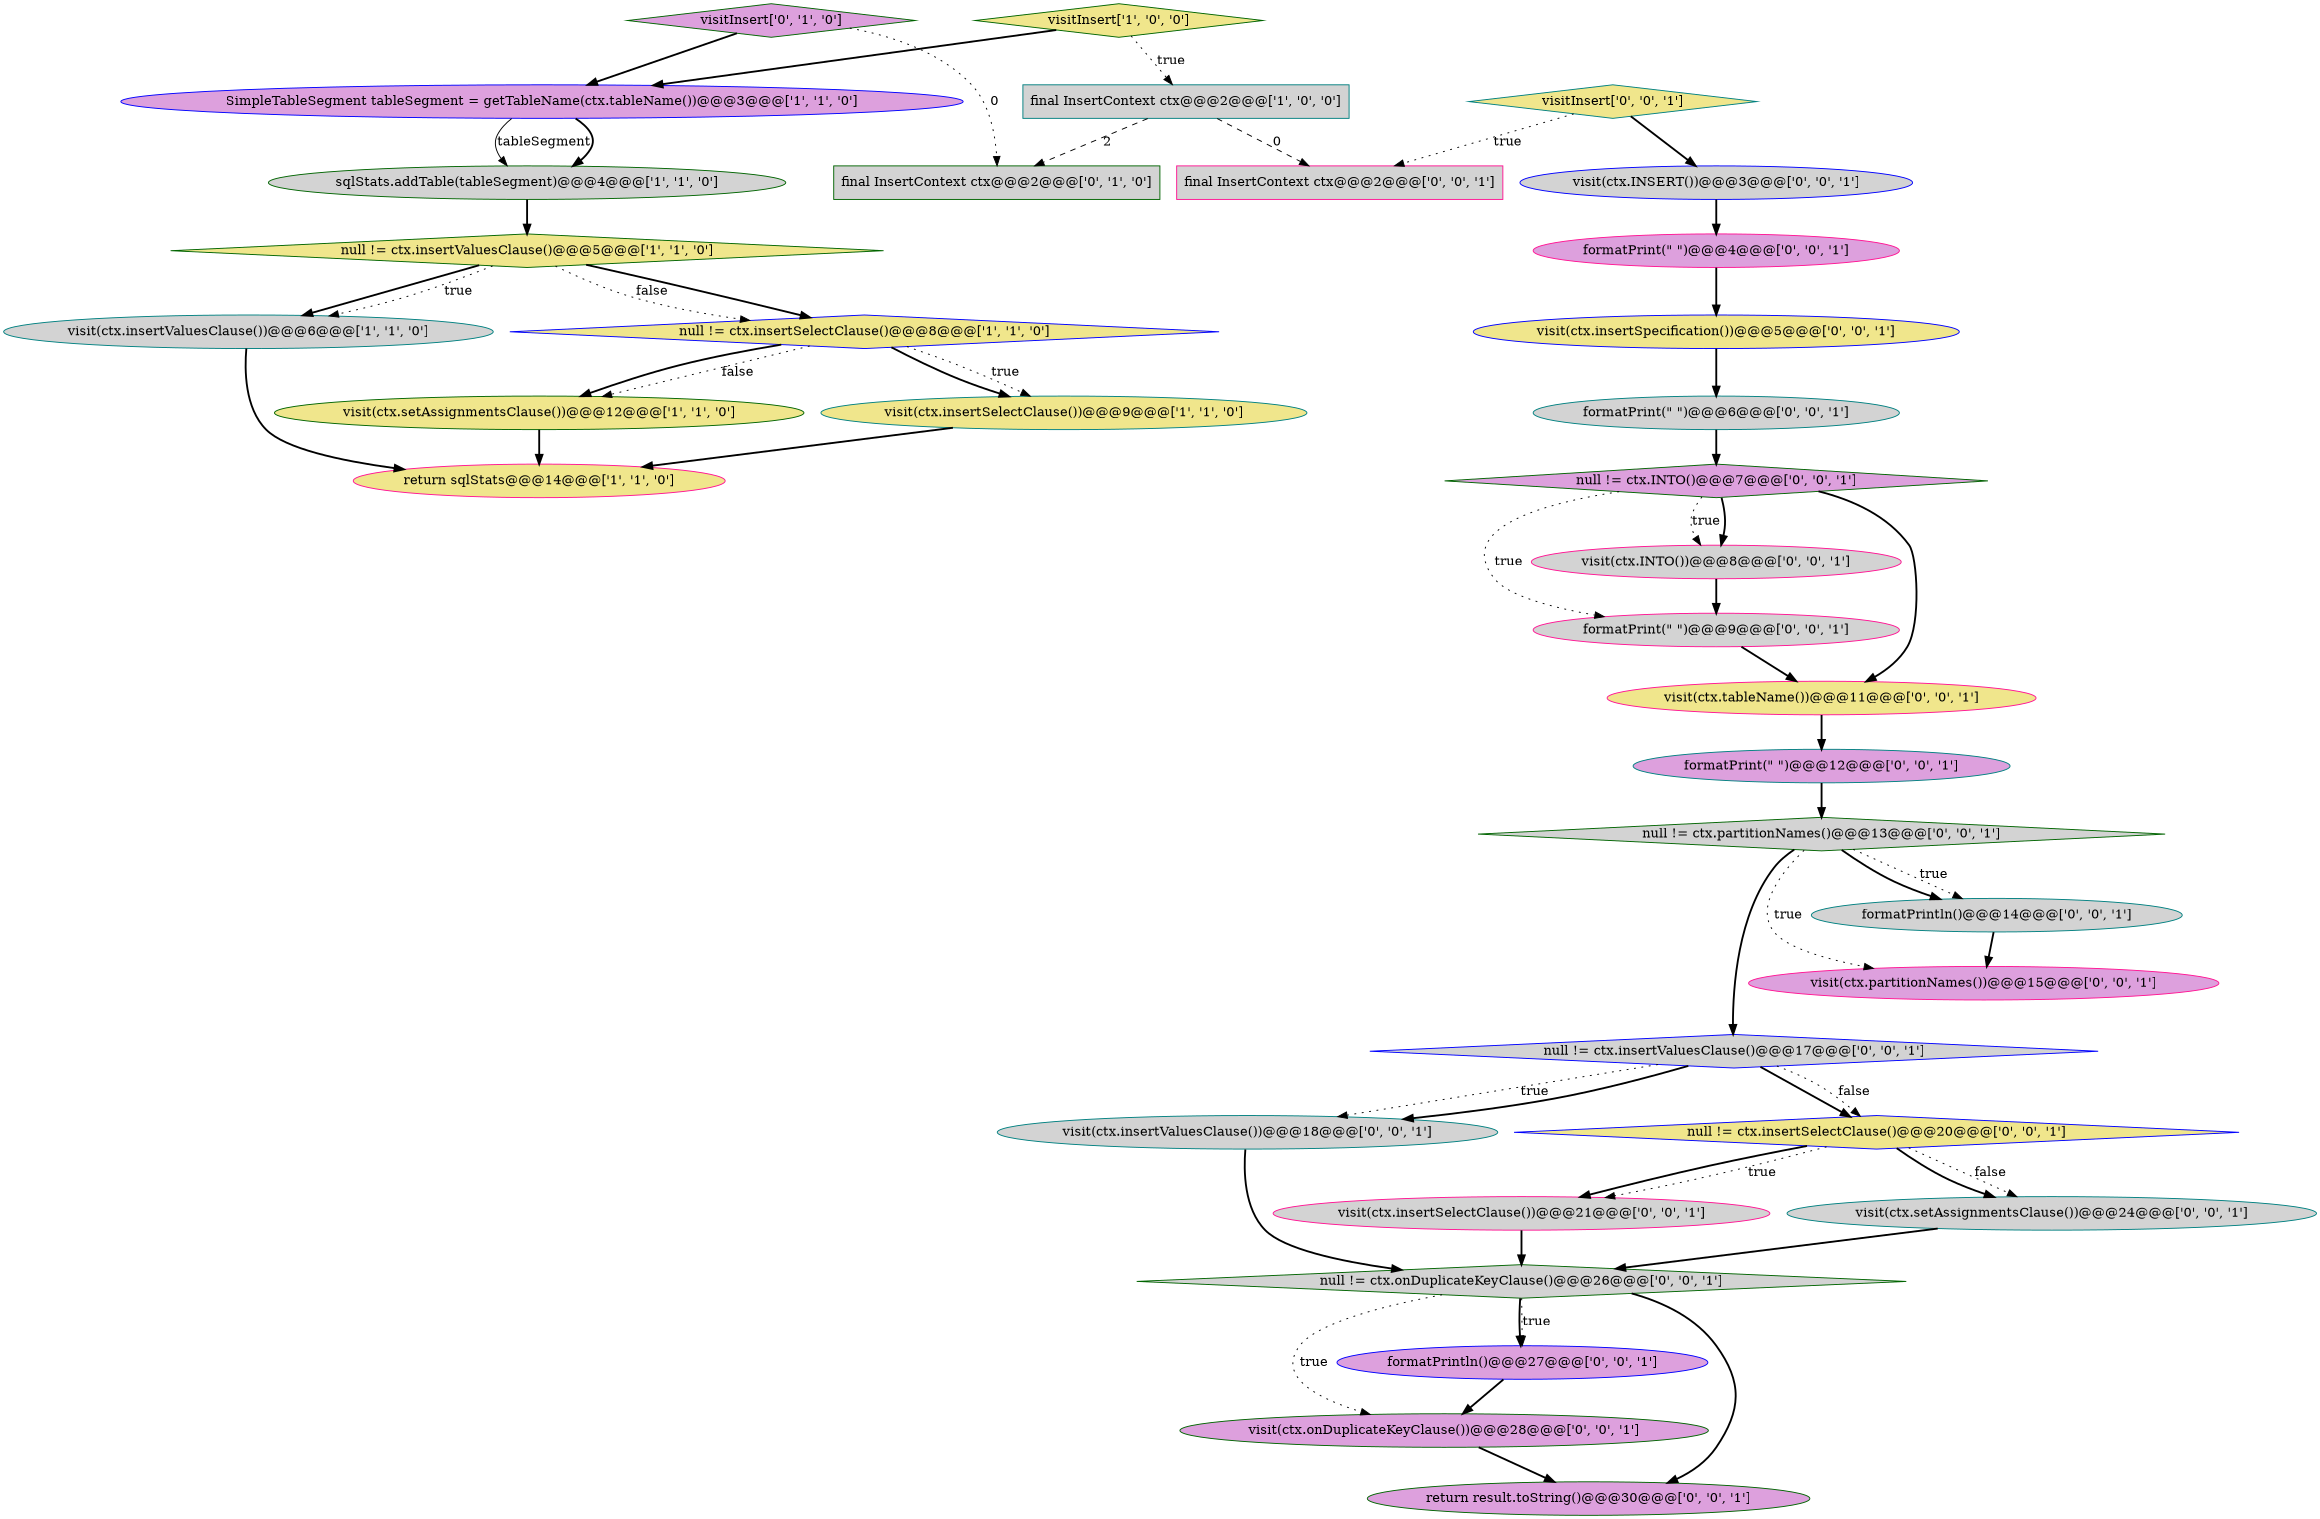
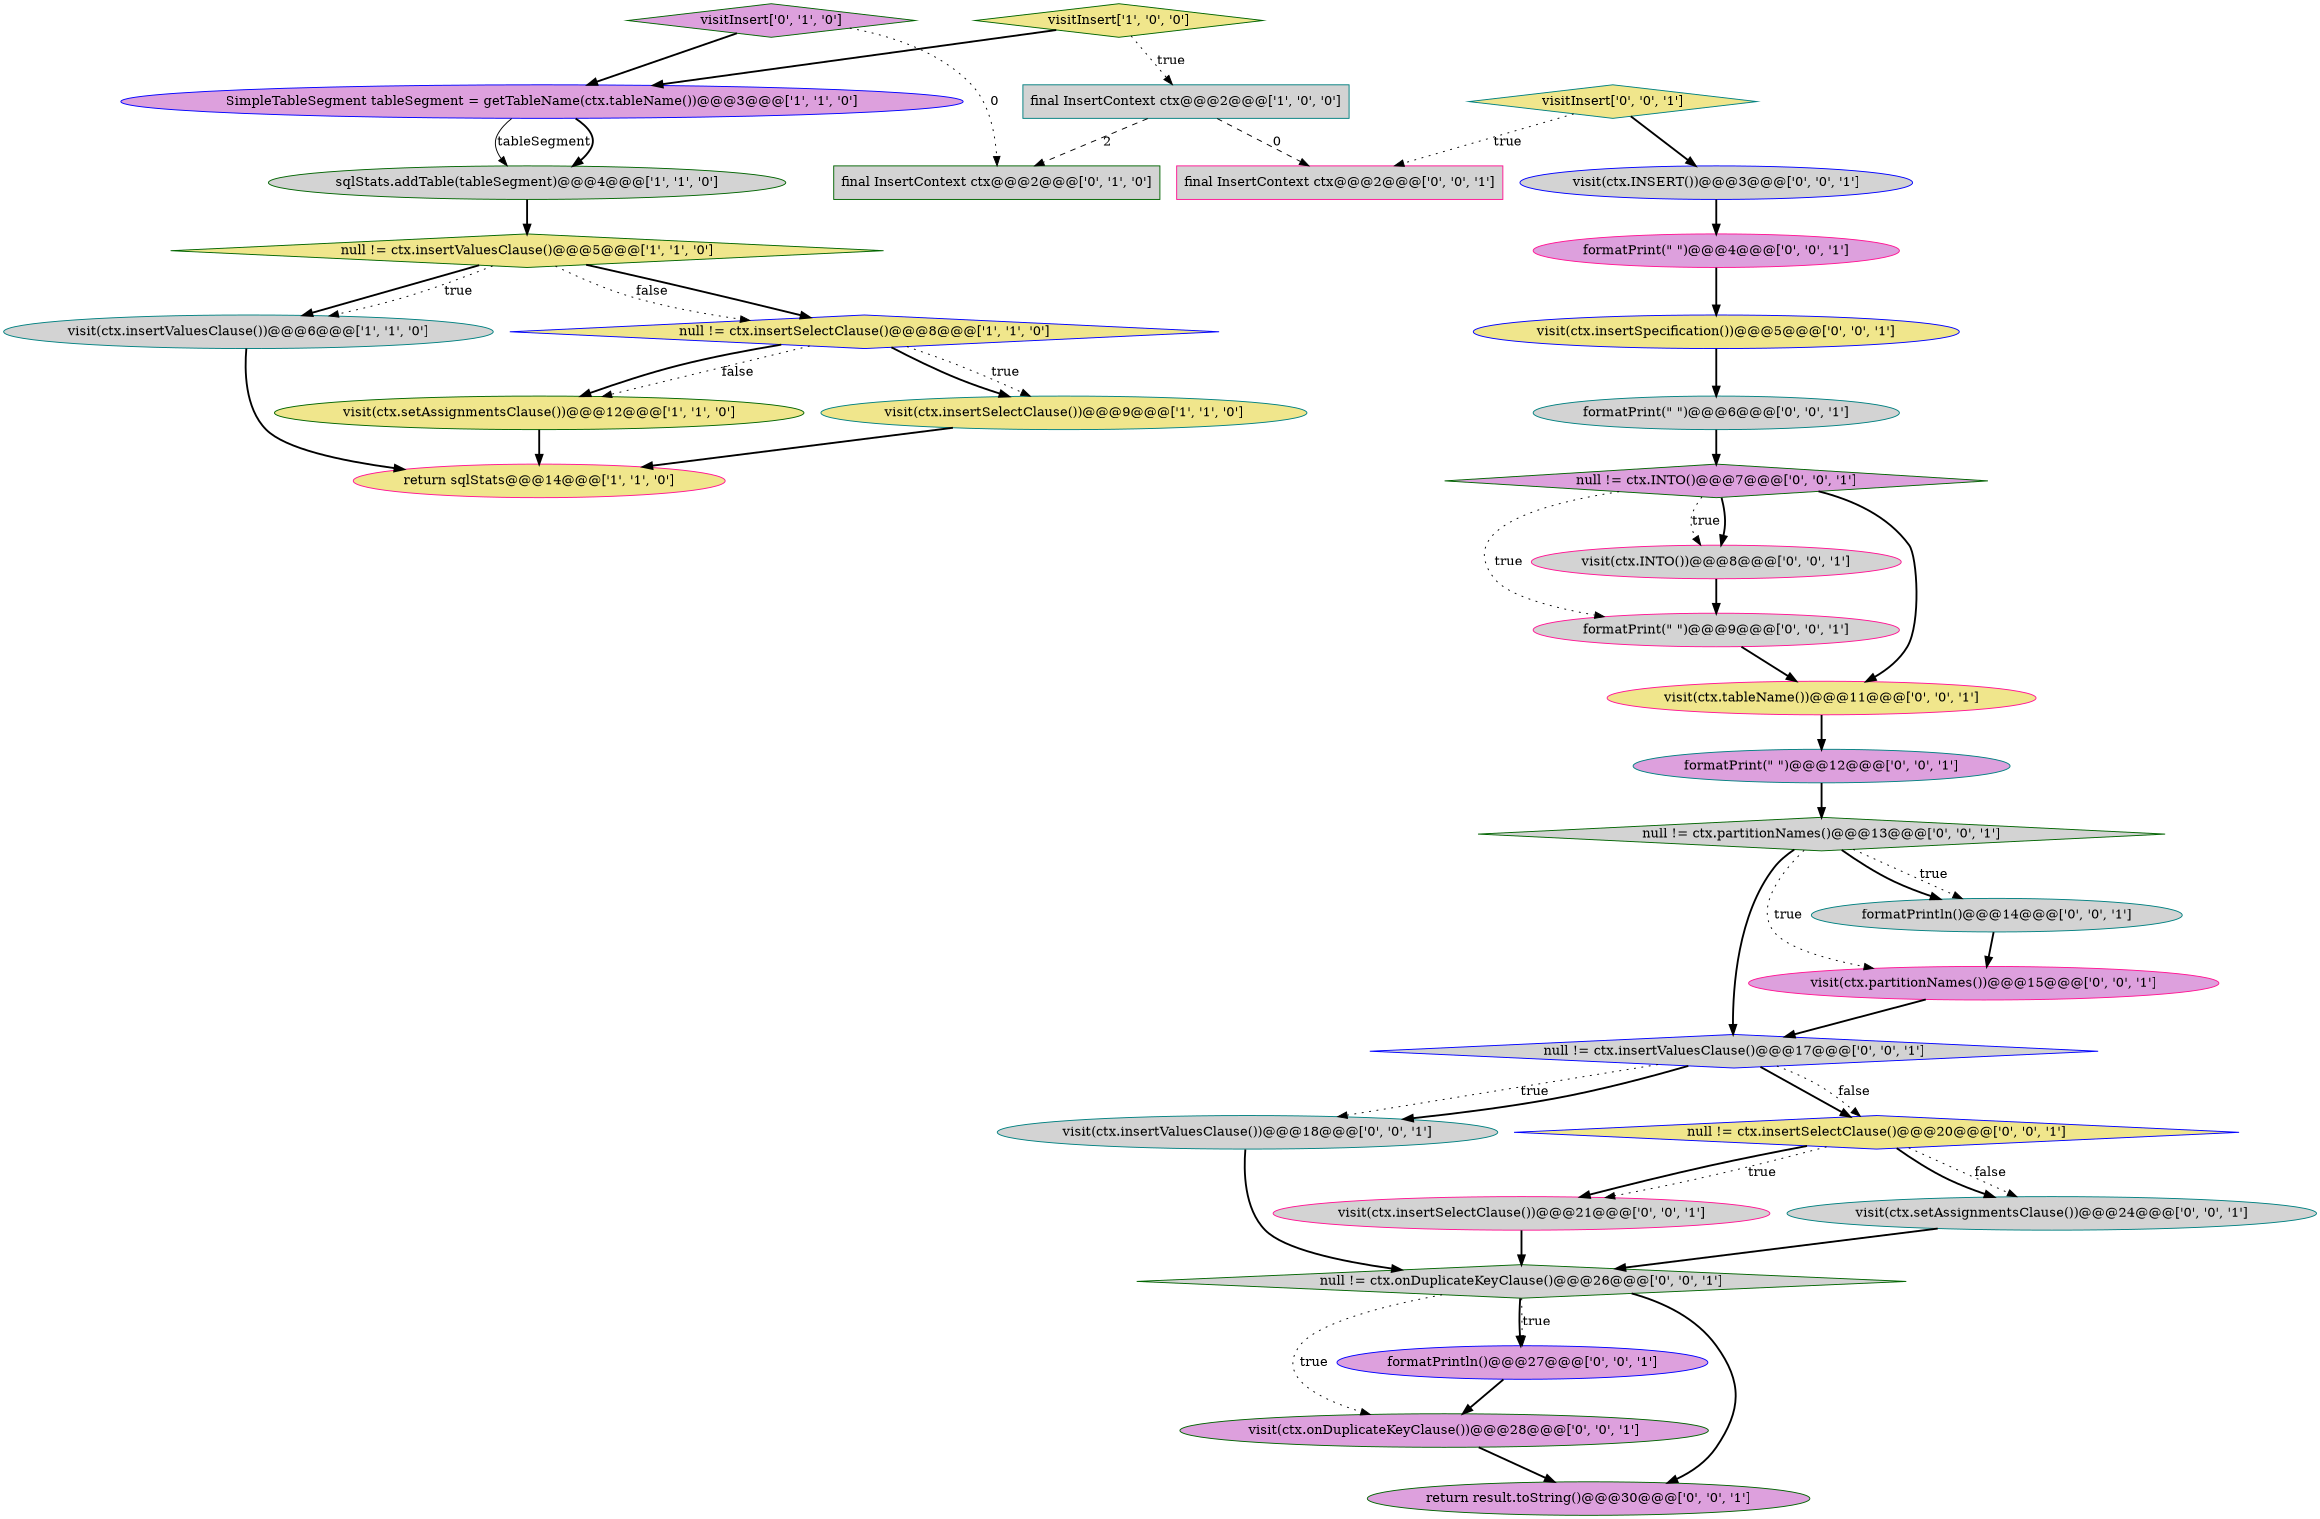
edge "visit(ctx.partitionNames())@@@15@@@['0', '0', '1']" -> "null != ctx.insertValuesClause()@@@17@@@['0', '0', '1']": added
